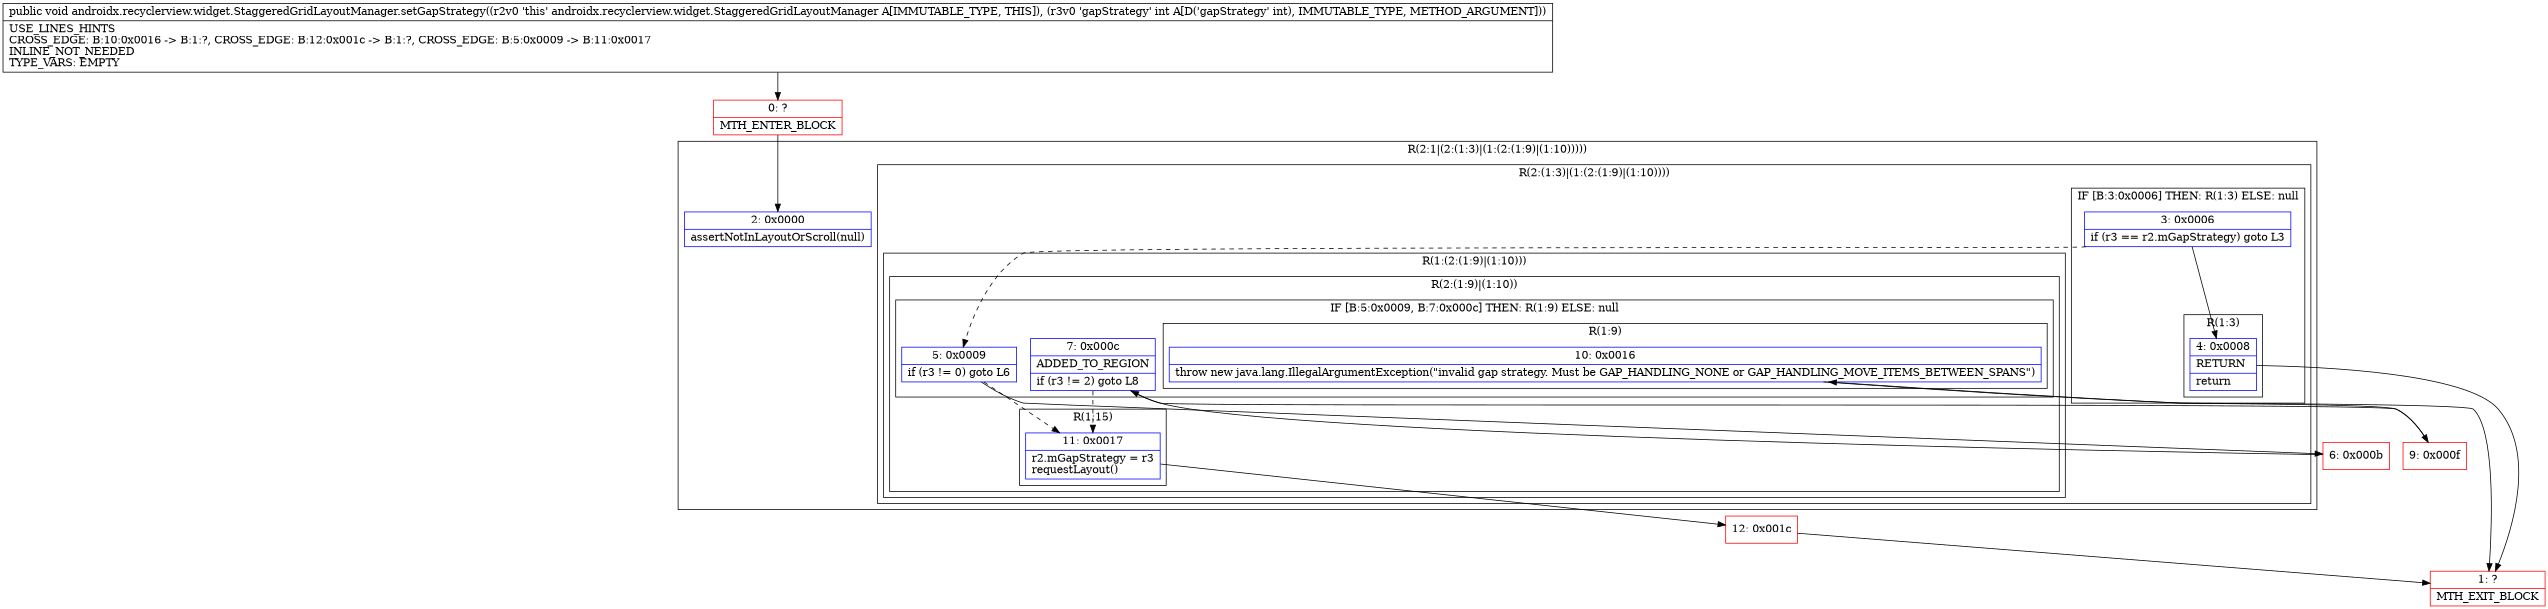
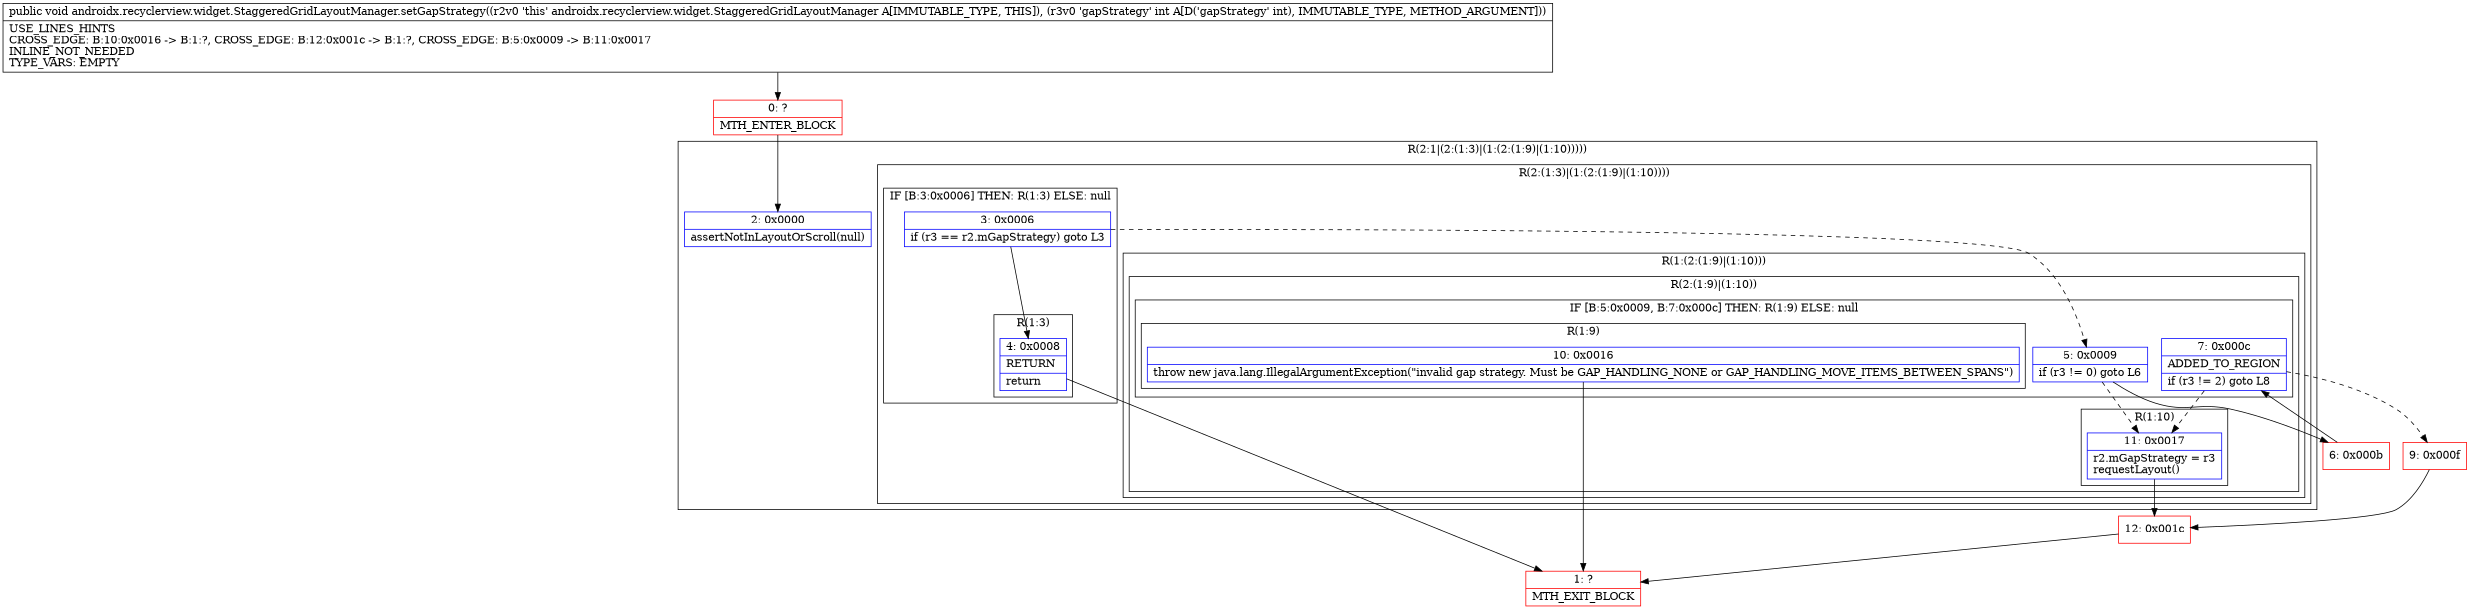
edge "9: 0x000f" -> "10: 0x0016": now "9: 0x000f" -> "12: 0x001c"
edge "7: 0x000c" -> "9: 0x000f": style solid -> dashed
cluster "R(1:15)": label "R(1:15)" -> "R(1:10)"
